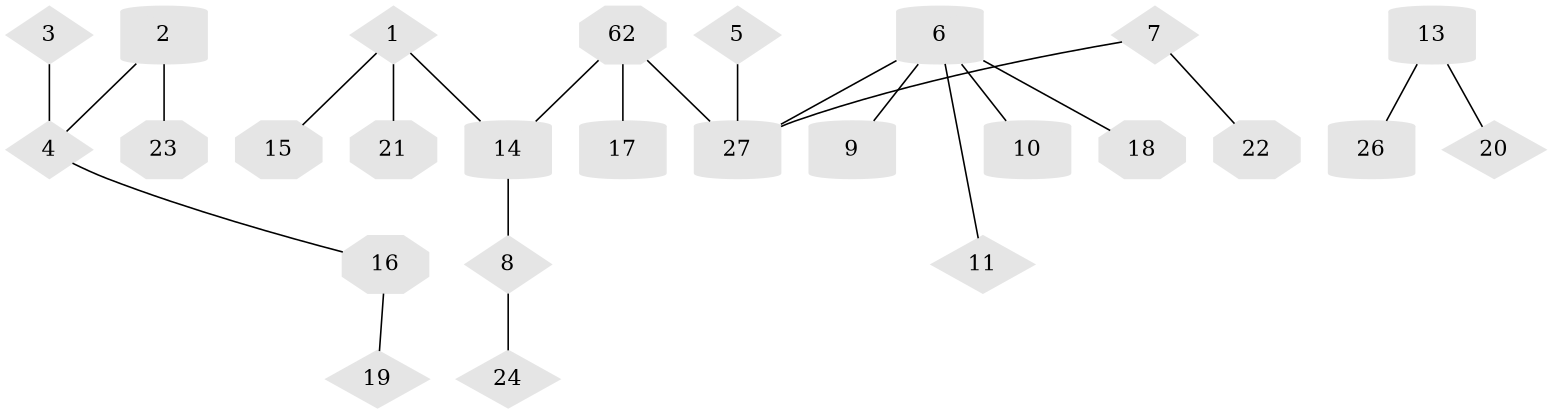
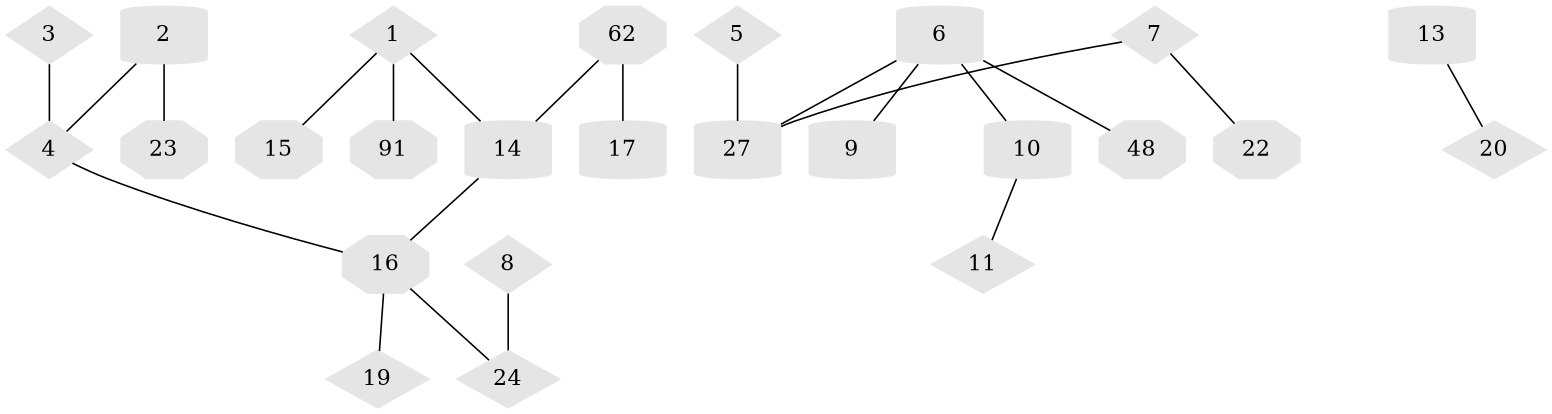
edge "62" -- "27": removed
node "21": label "21" -> "91"
node "18": label "18" -> "48"
node "26": removed
edge "6" -- "11": now "10" -- "11"
edge "14" -- "8": now "14" -- "16"
edge "16" -- "24": added
